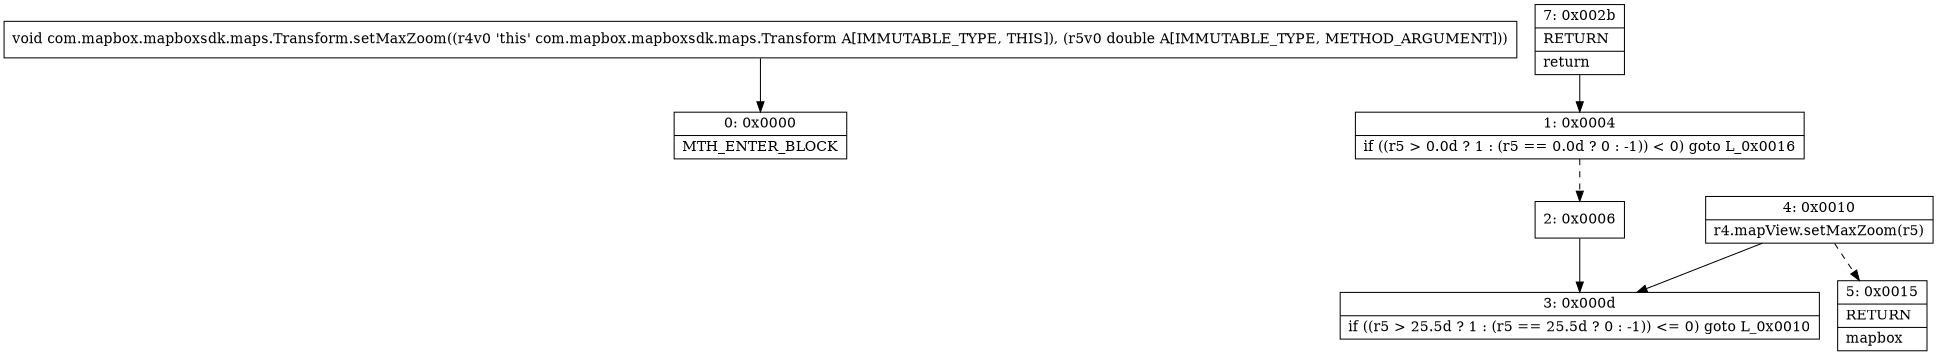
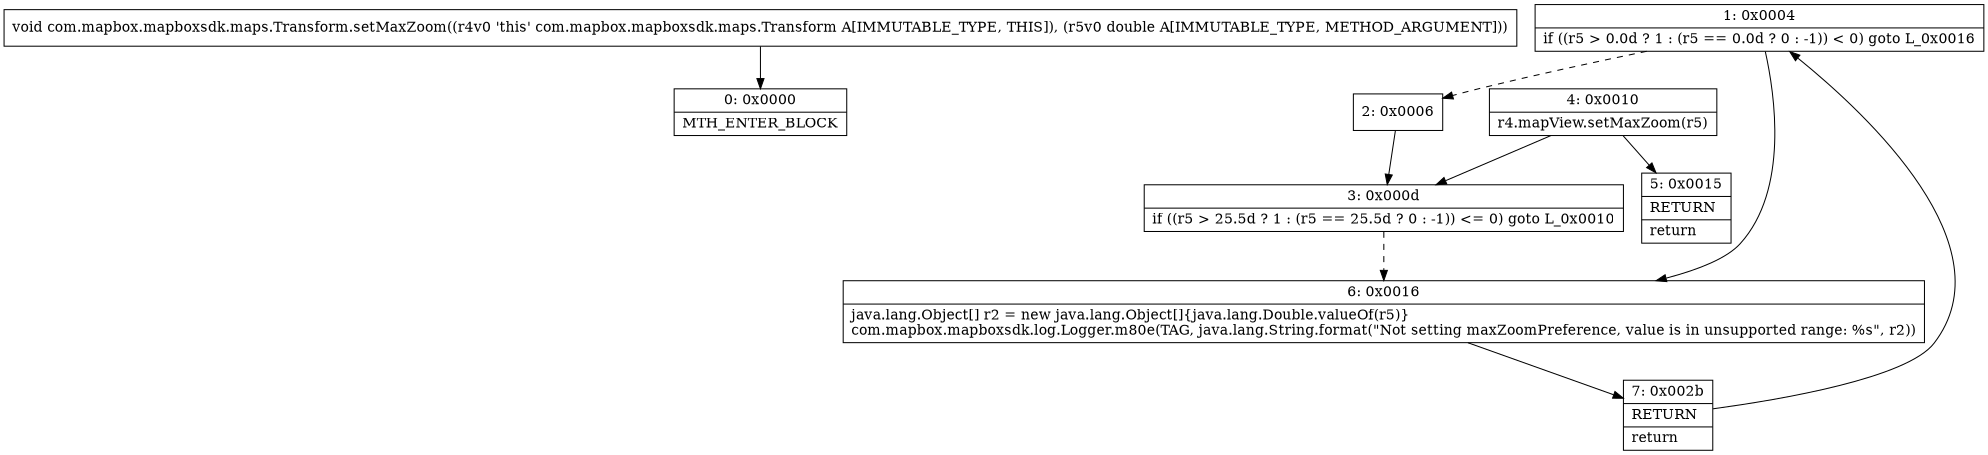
edge "4: 0x0010" -> "5: 0x0015": style dashed -> solid
node "6: 0x0016": added
node "5: 0x0015": text "mapbox" -> "return"
